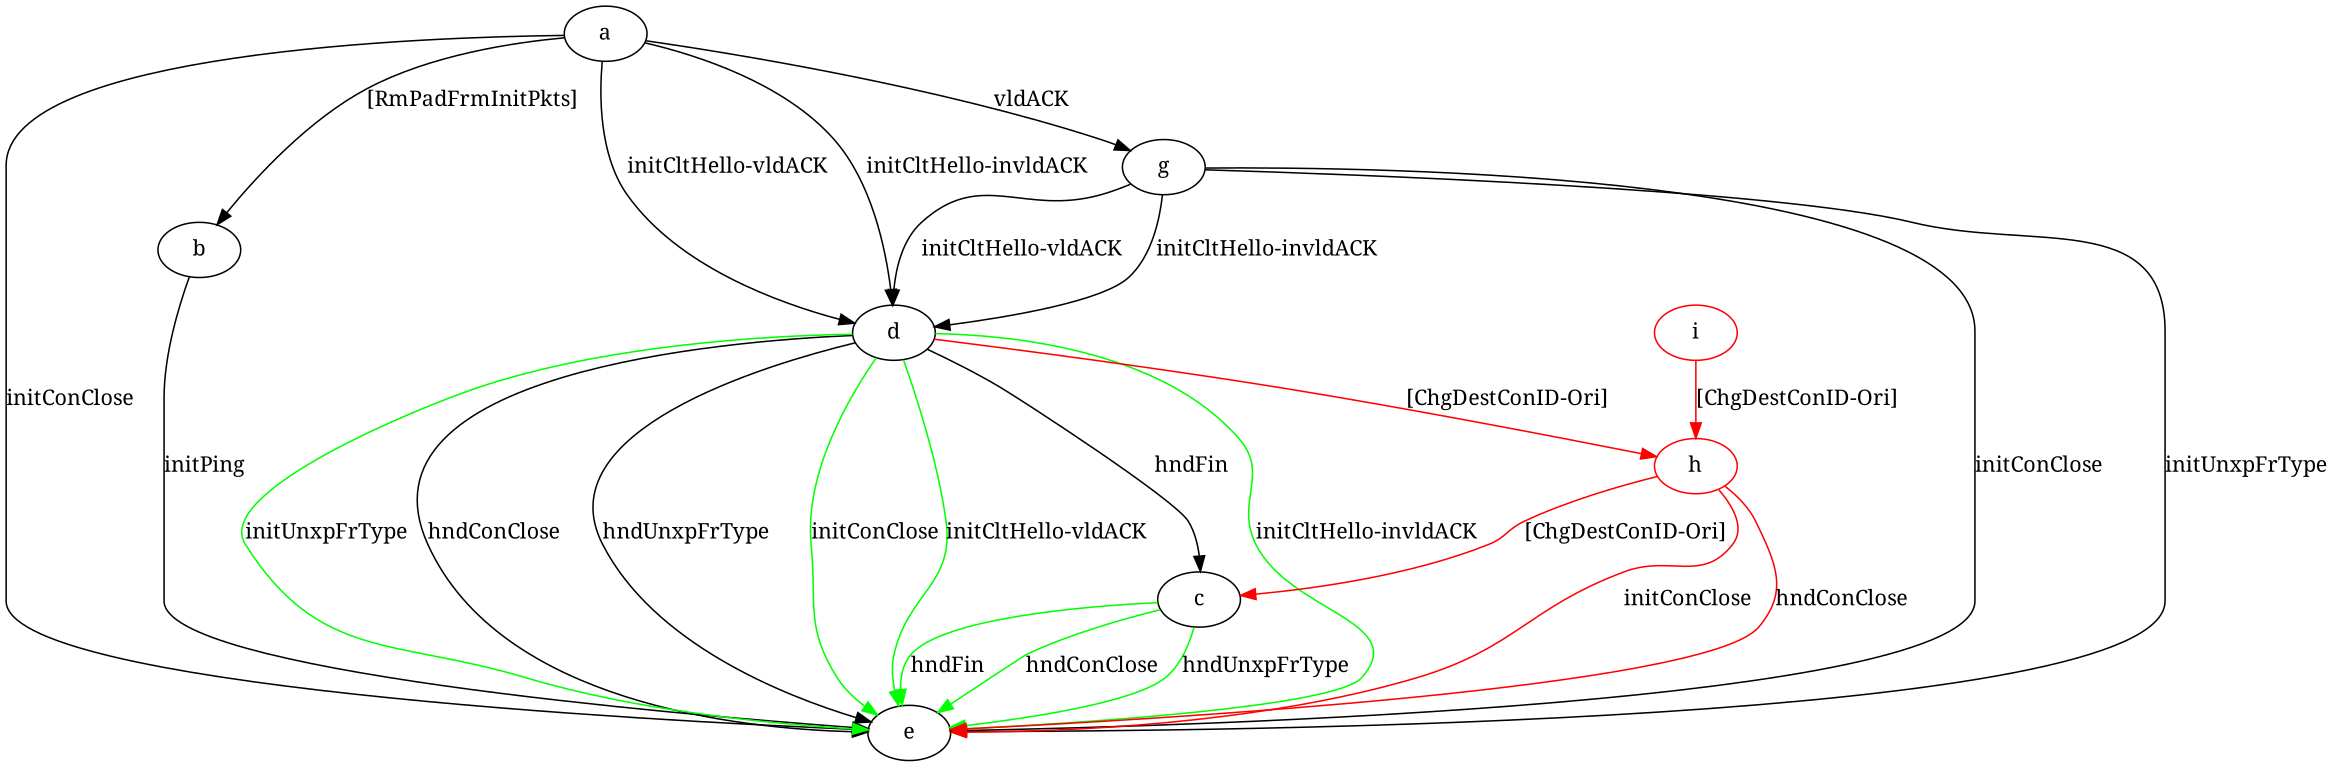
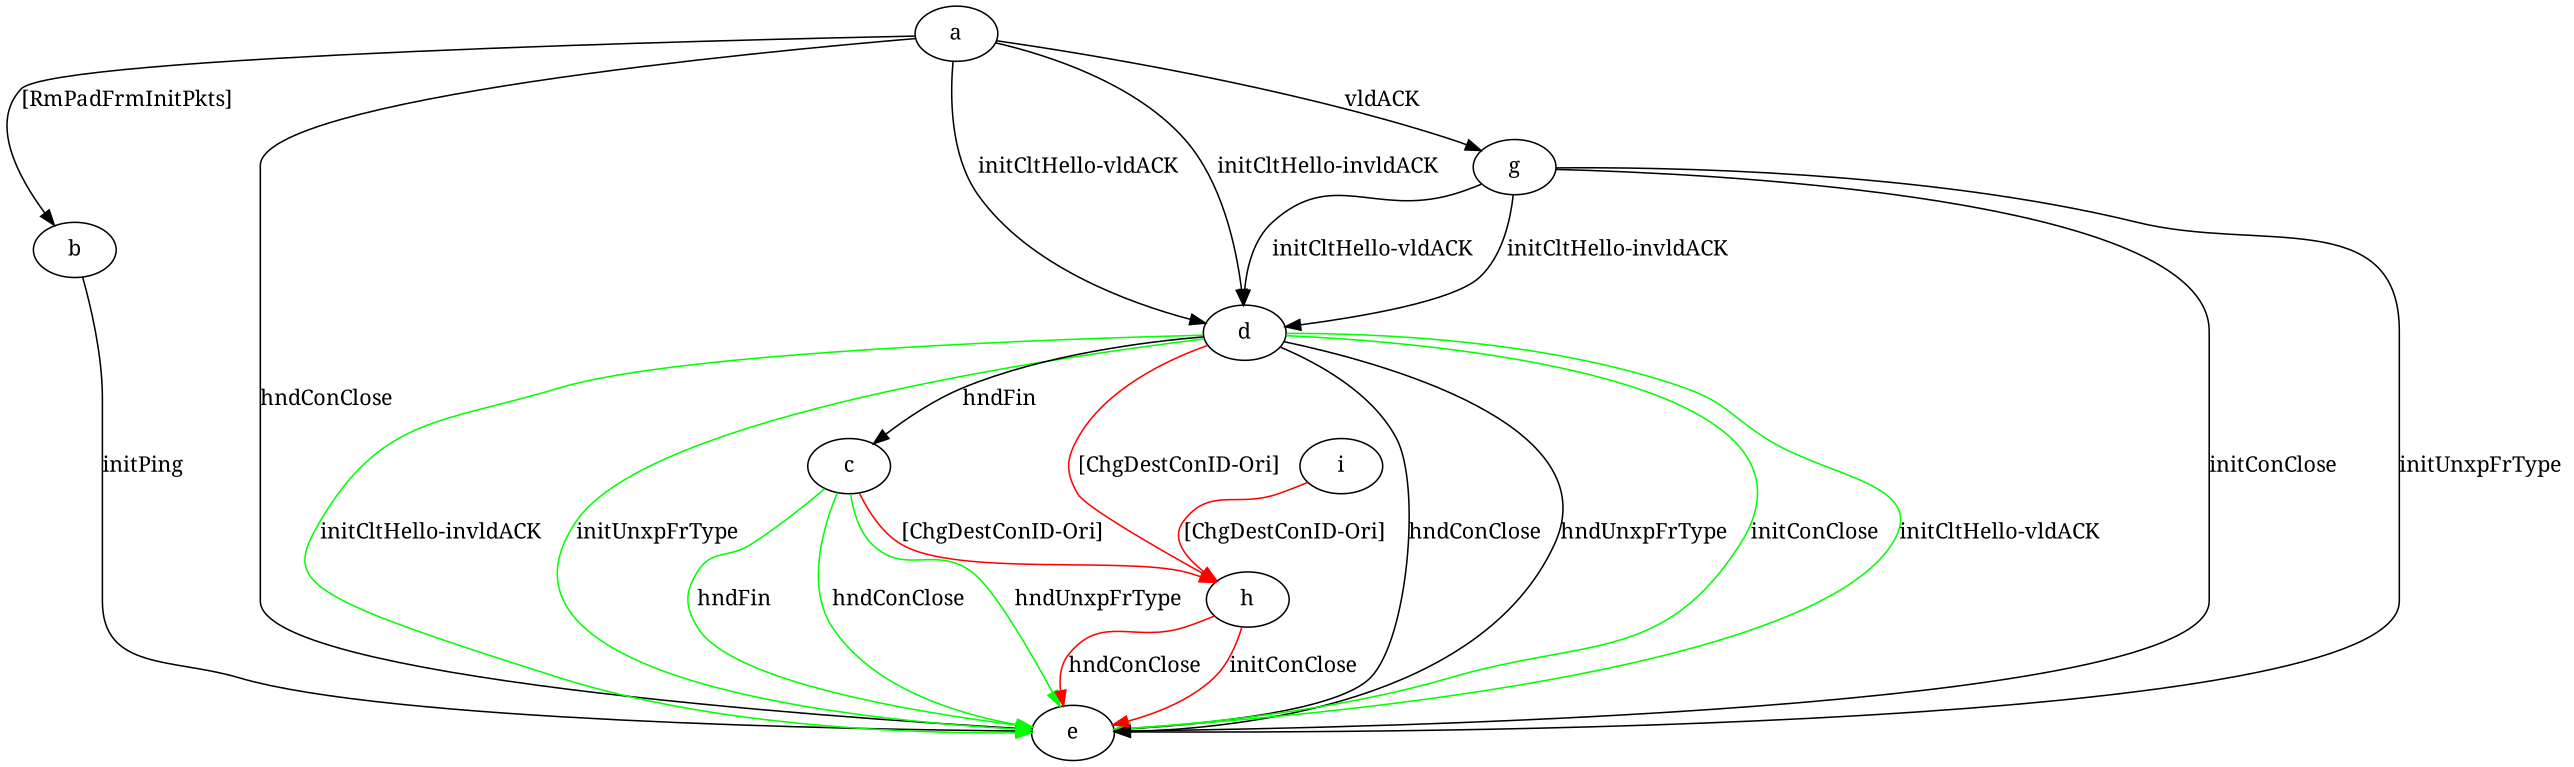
node "i": color red -> black
edge "a" -> "e": label "initConClose " -> "hndConClose "
node "h": color red -> black
edge "h" -> "c": reversed
